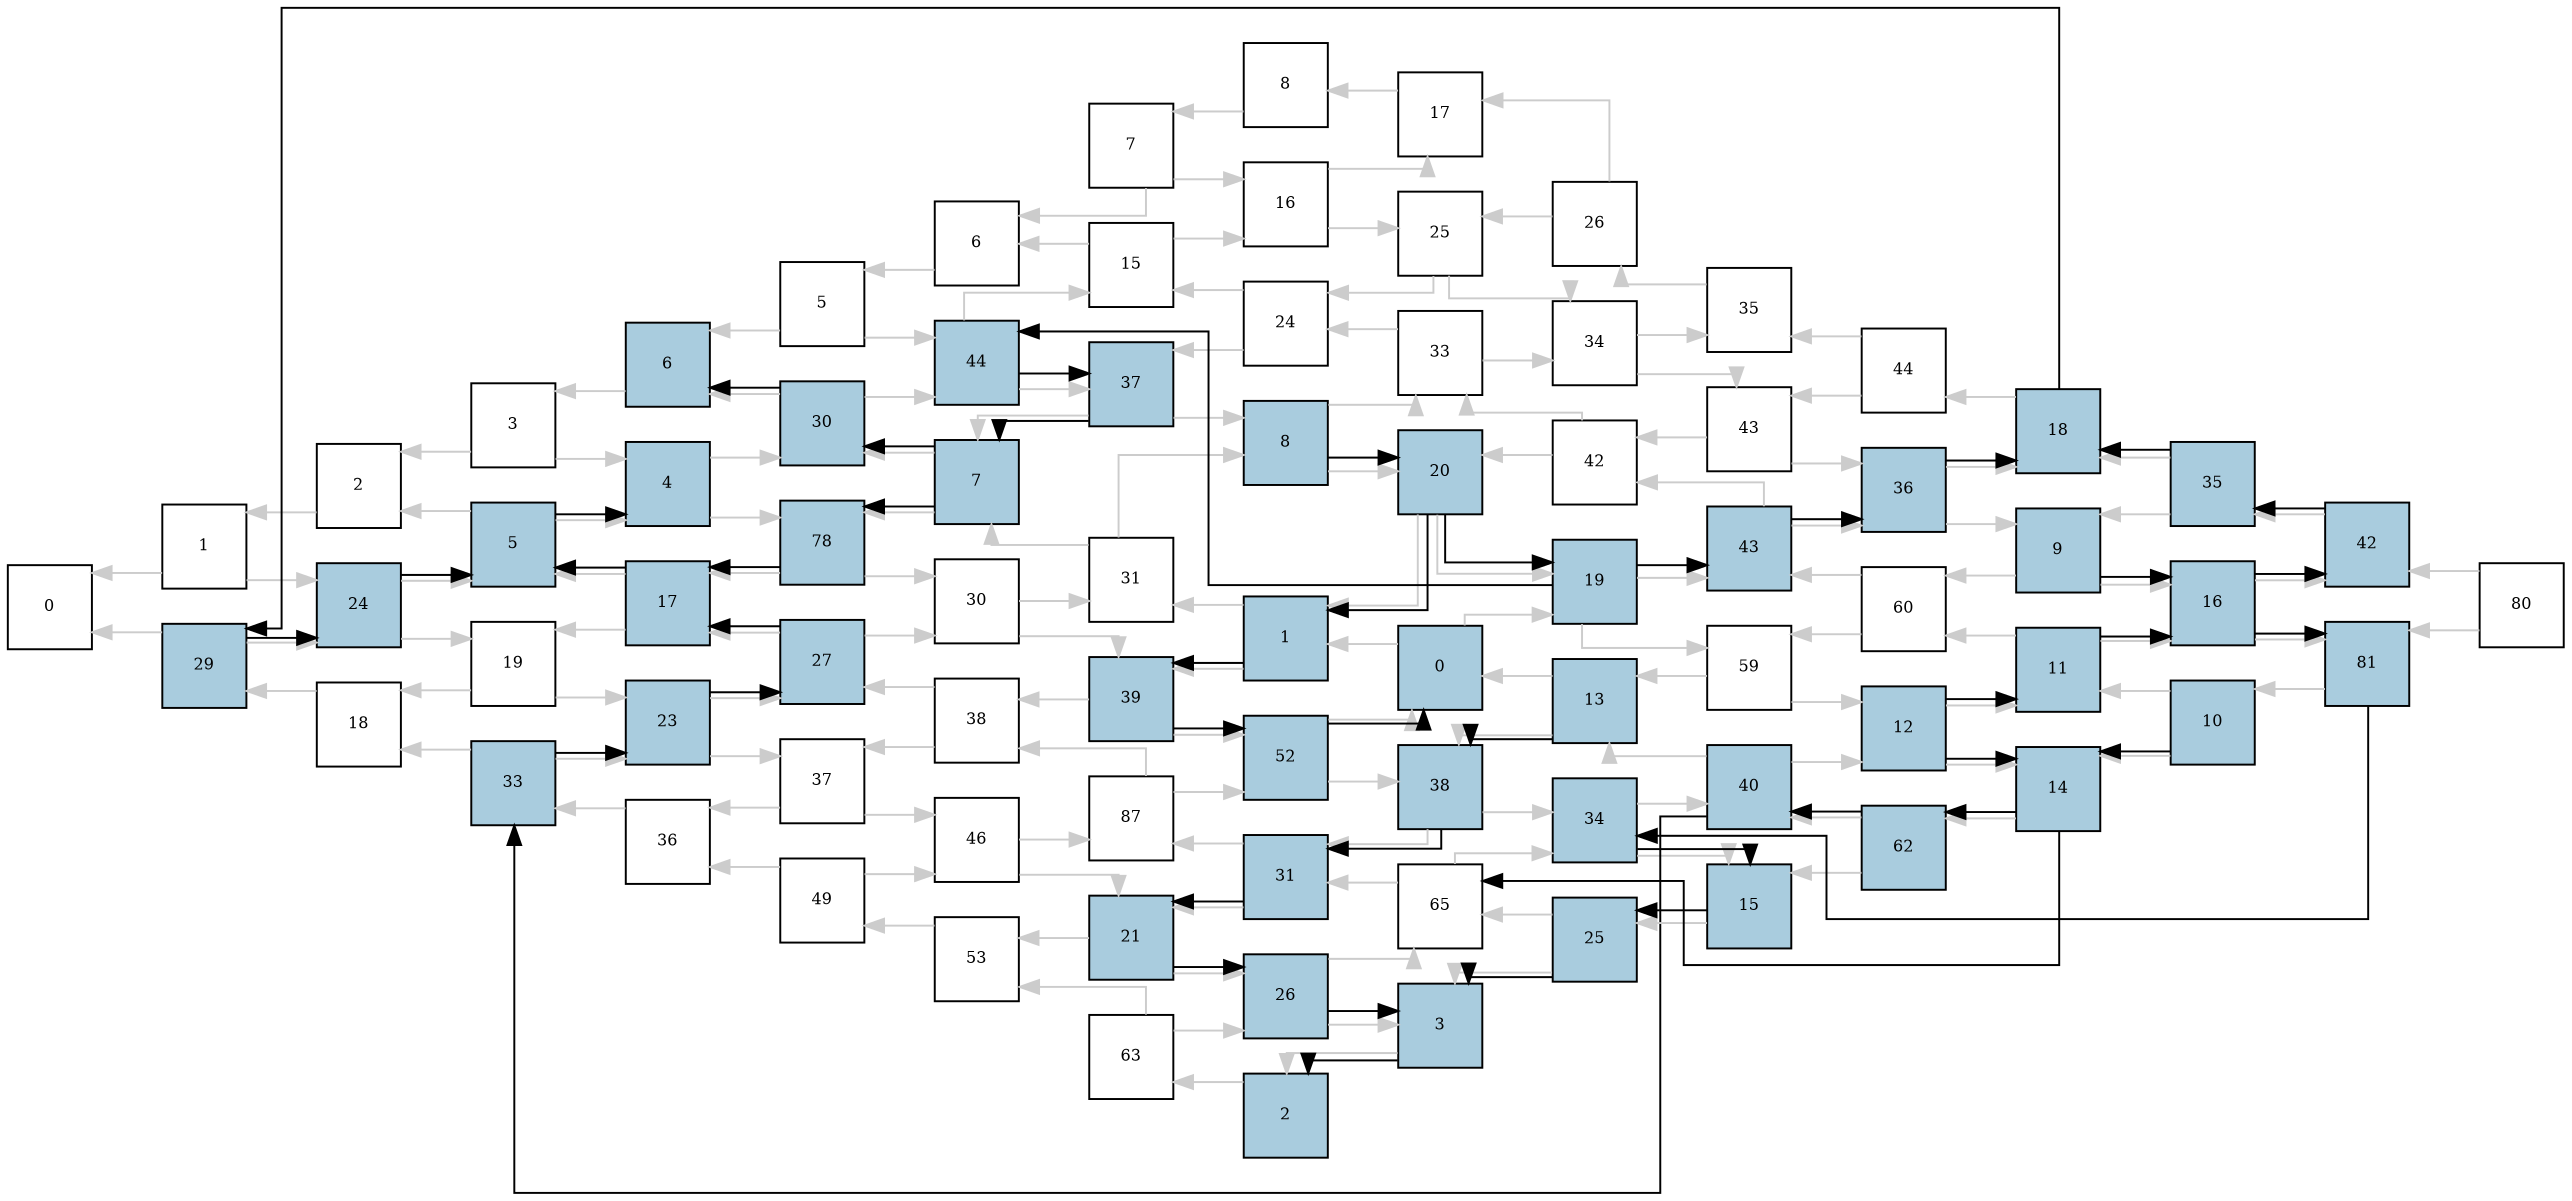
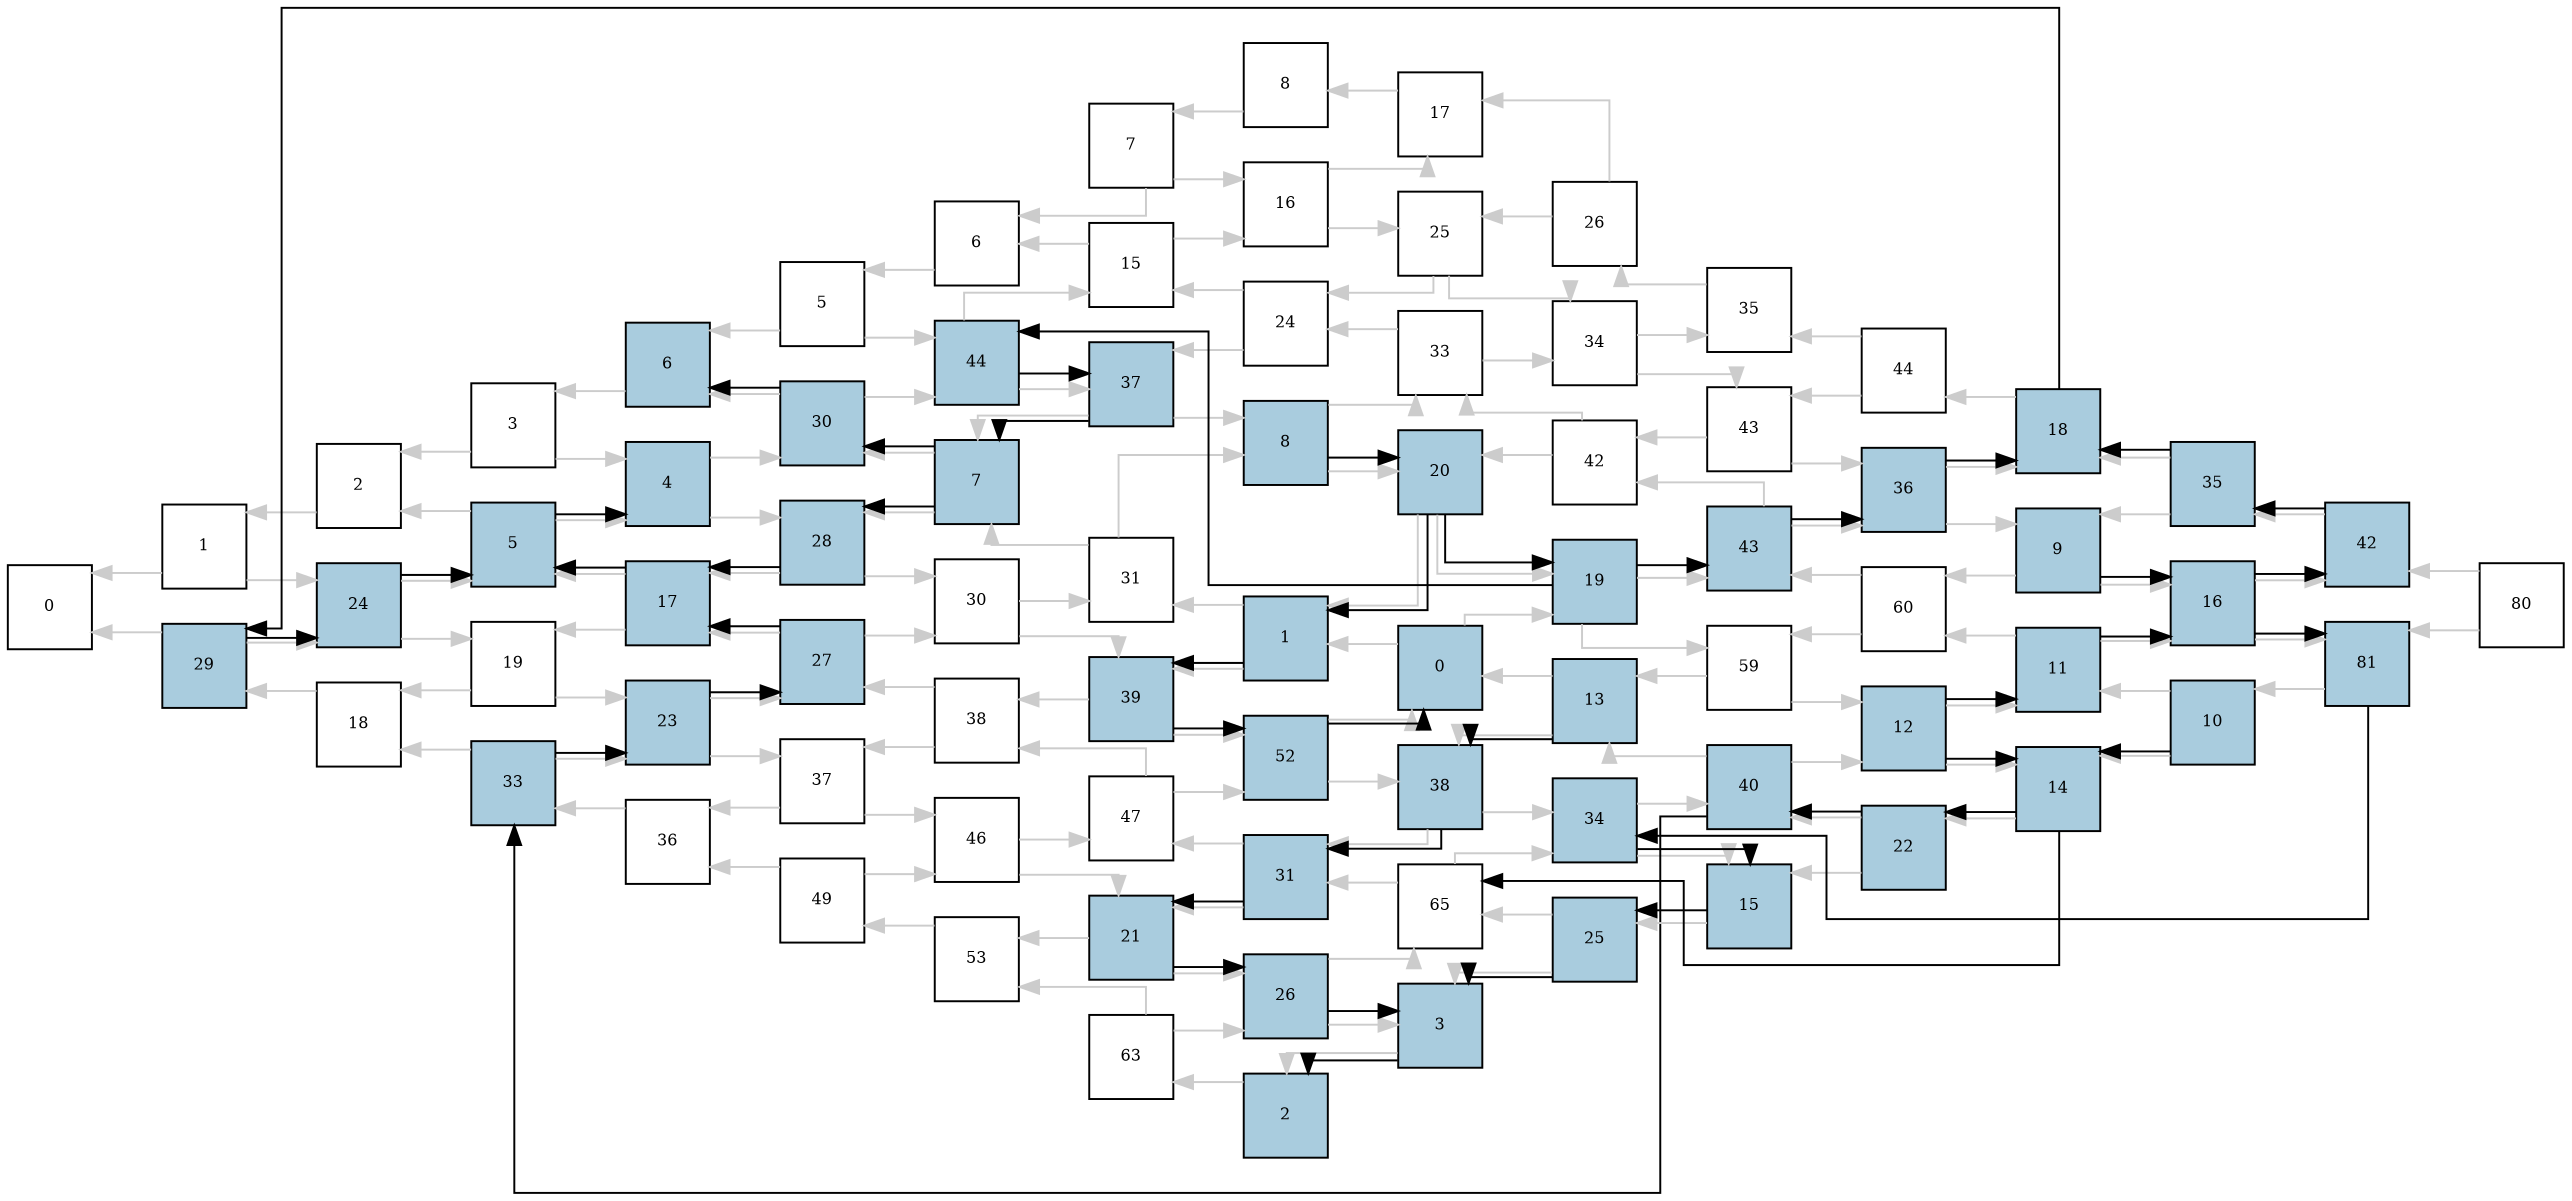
node "78": label "78" -> "28"
node "87": label "87" -> "47"
node "62": label "62" -> "22"
